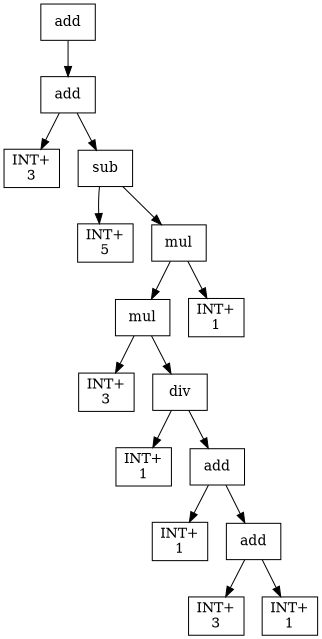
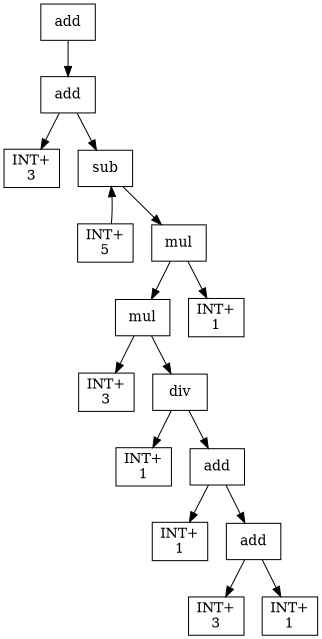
edge "sub" -> "INT+ 5": reversed
